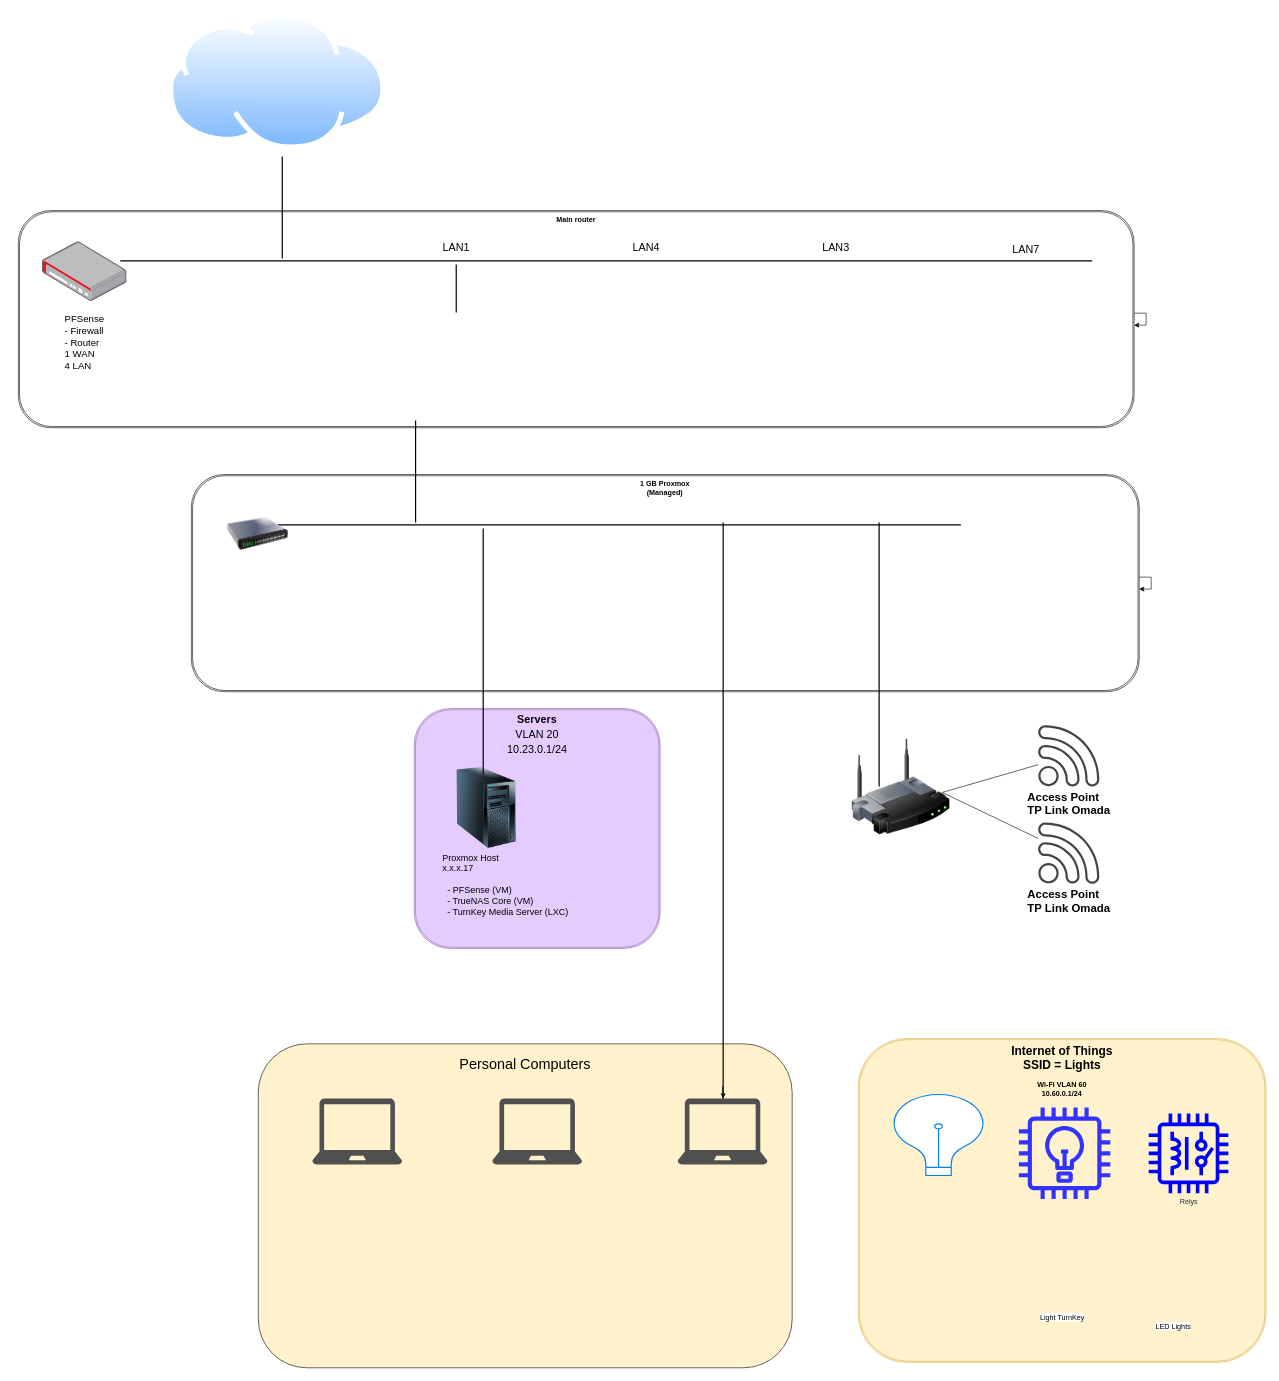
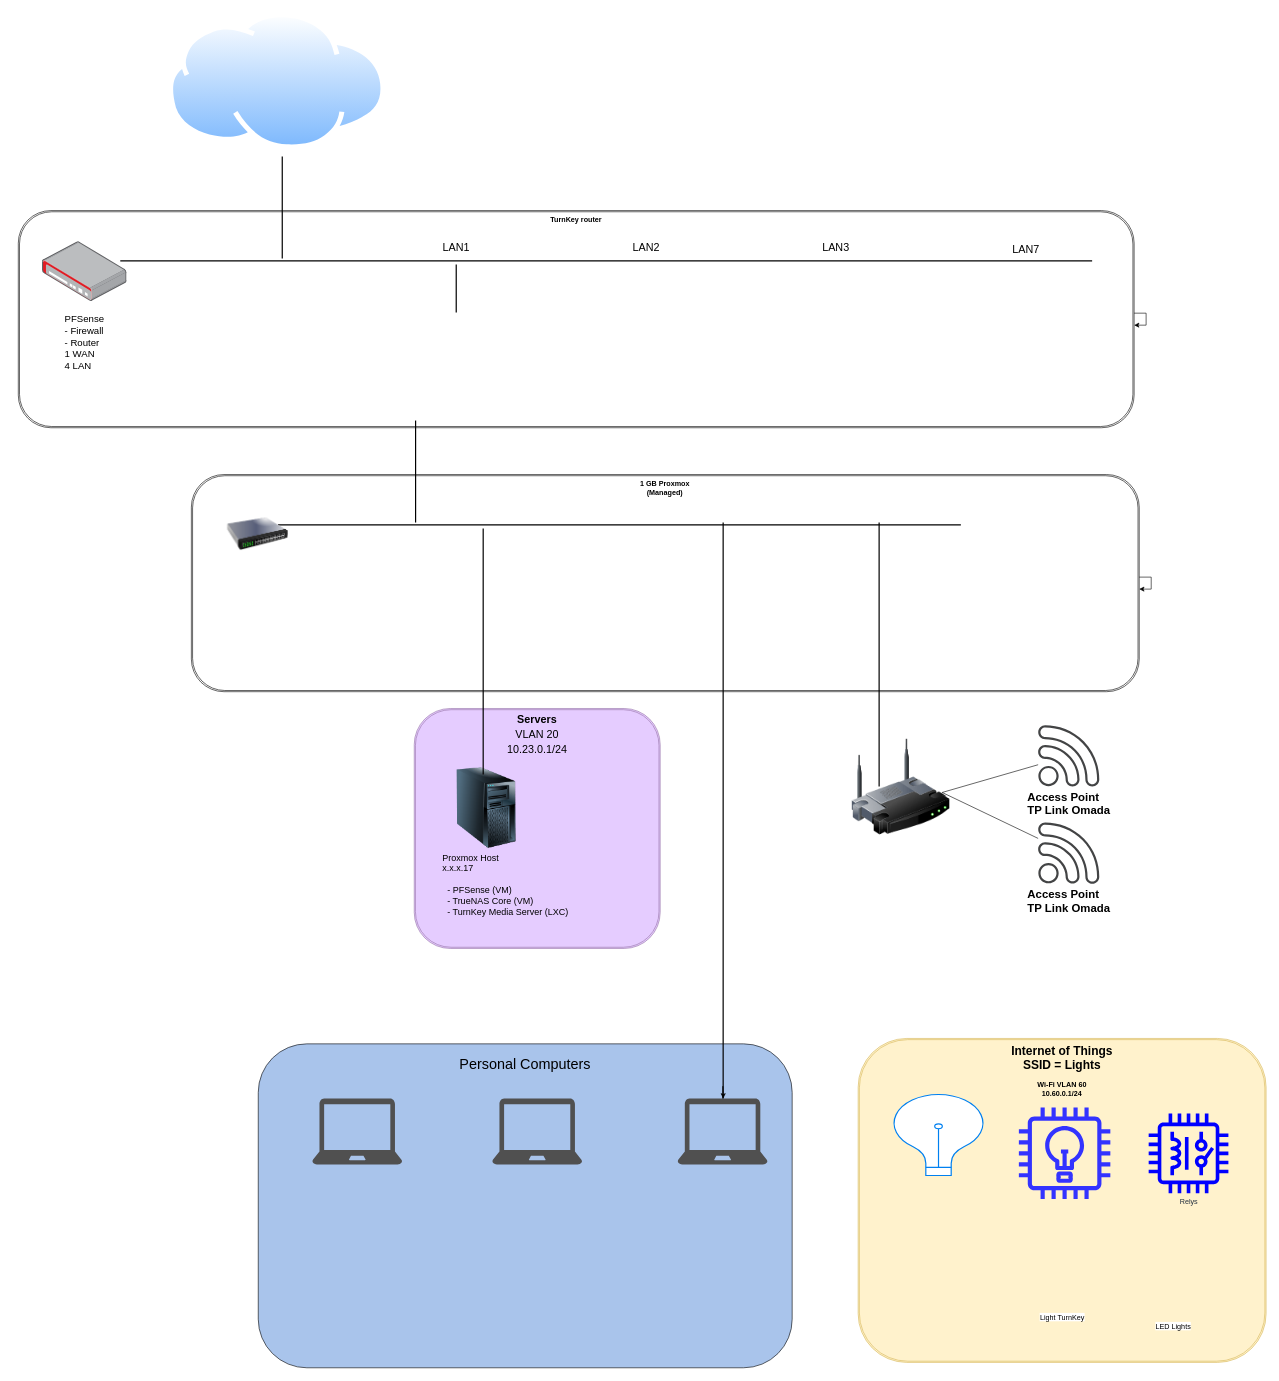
node "Main router": label "Main router" -> "TurnKey router"
node "LAN4": label "LAN4" -> "LAN2"
node "Personal Computers": fillcolor #fff2cc -> #a9c4eb
